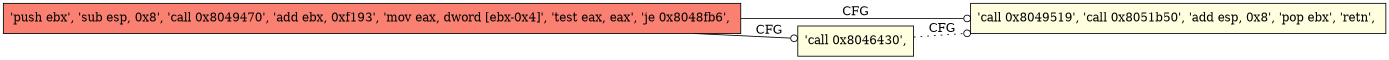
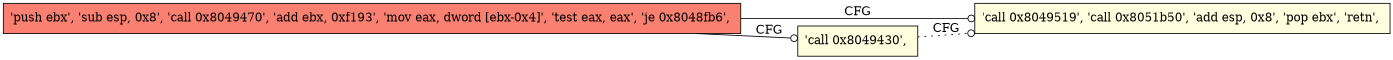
node "'call 0x8046430',": label "'call 0x8046430'," -> "'call 0x8049430',"
